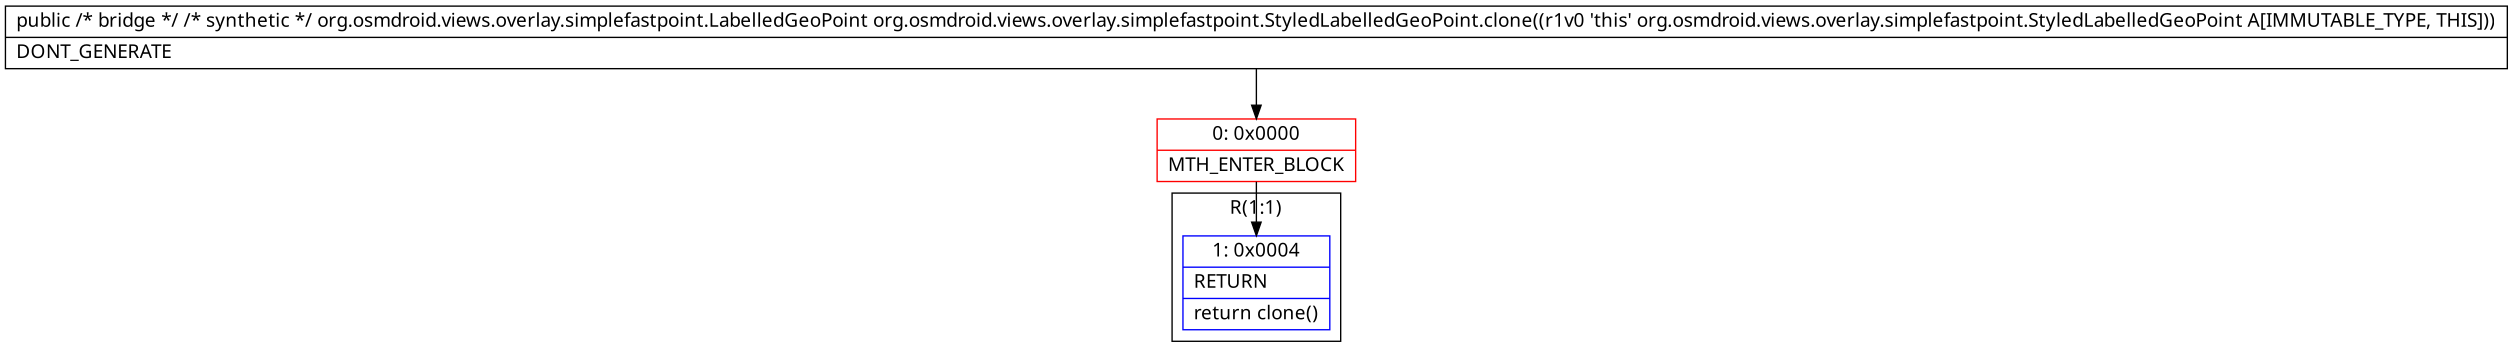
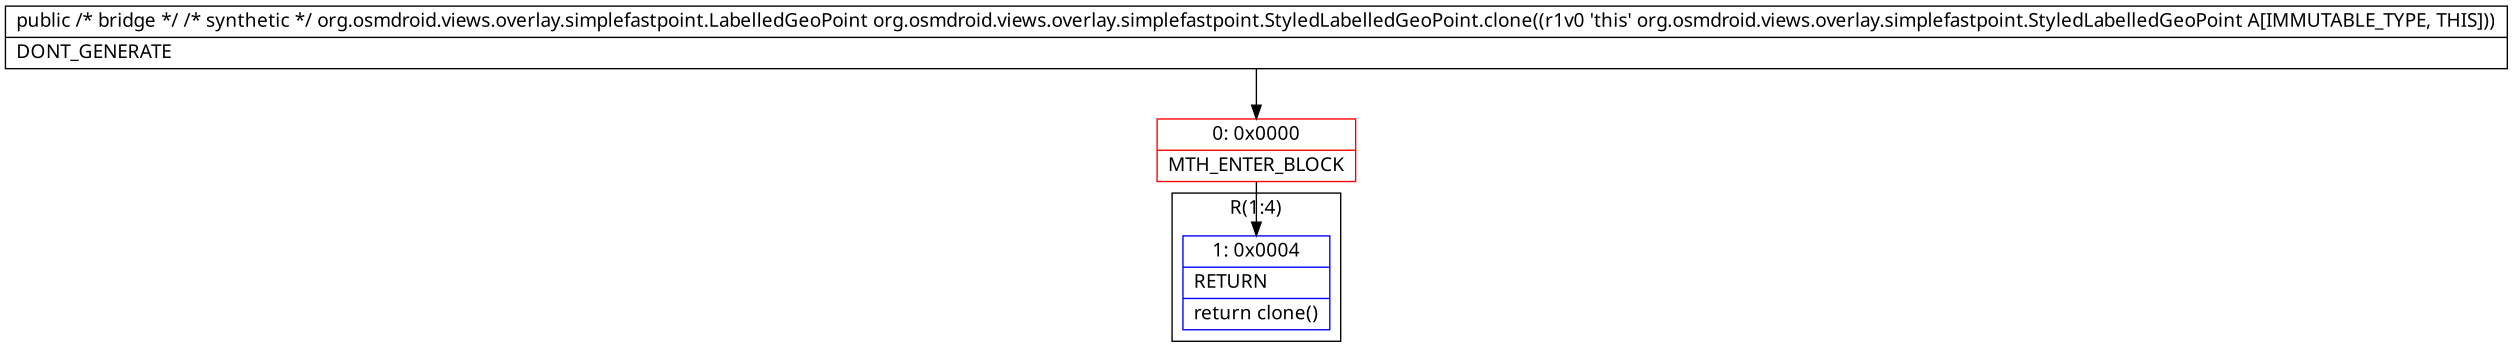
cluster "R(1:1)": label "R(1:1)" -> "R(1:4)"
